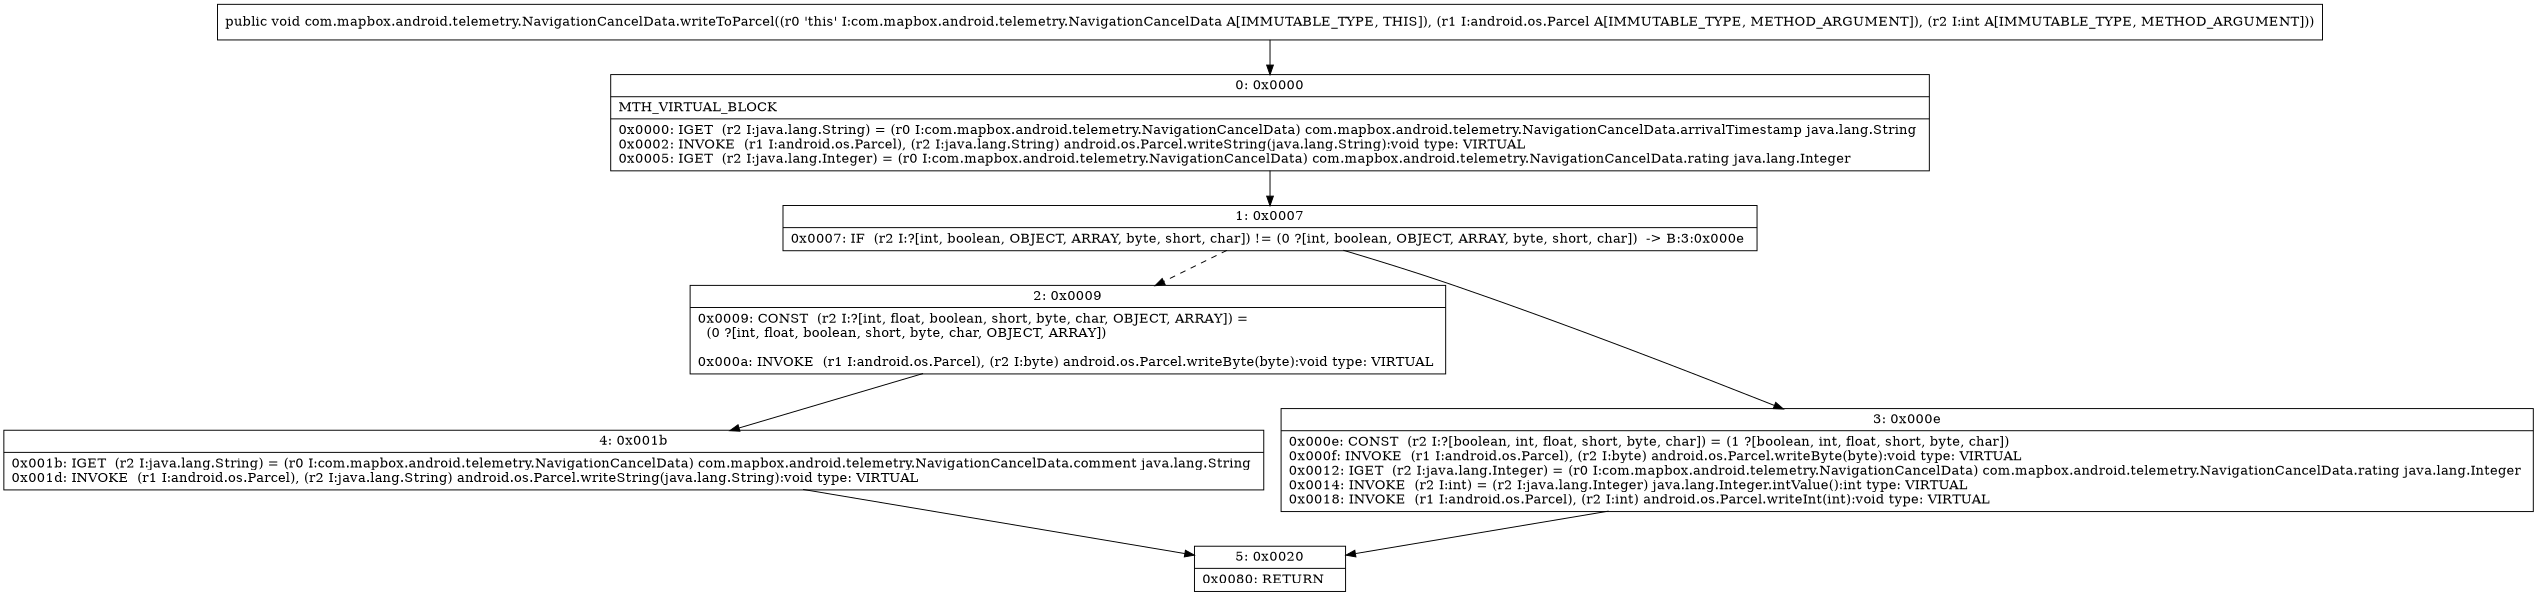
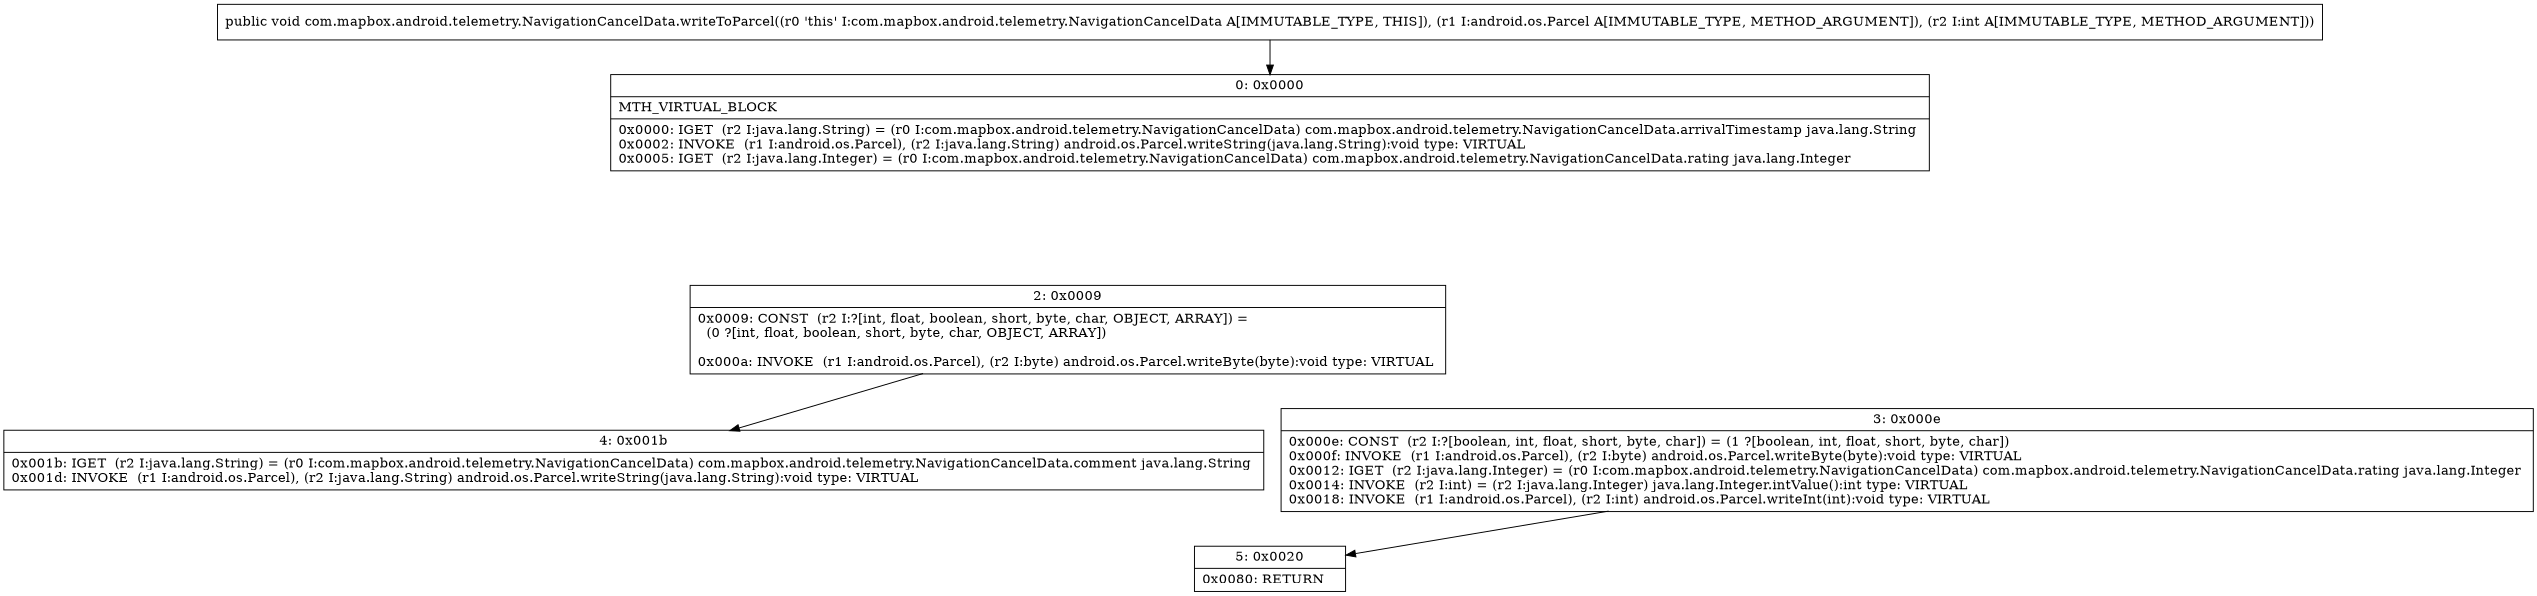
node "1: 0x0007": removed
edge "4: 0x001b" -> "5: 0x0020": removed
